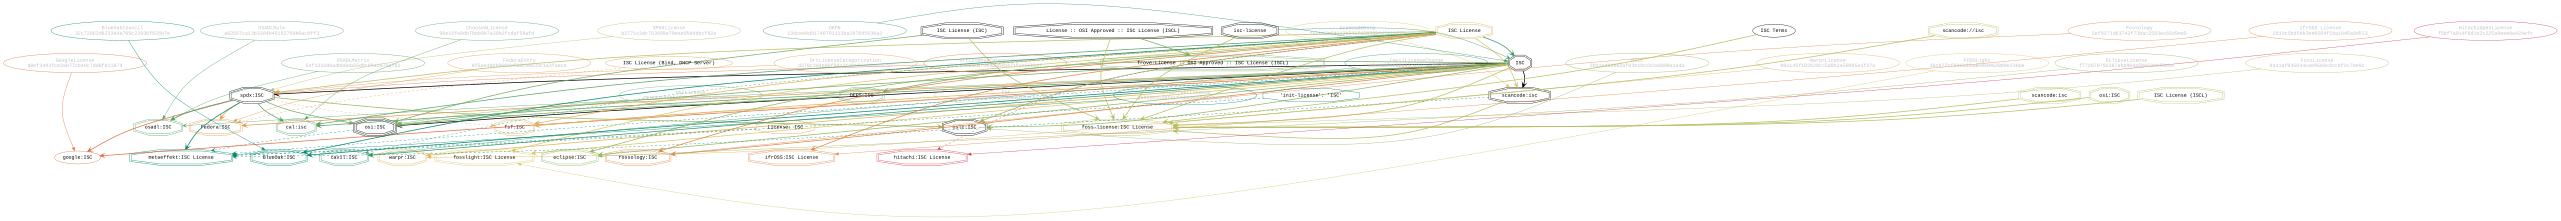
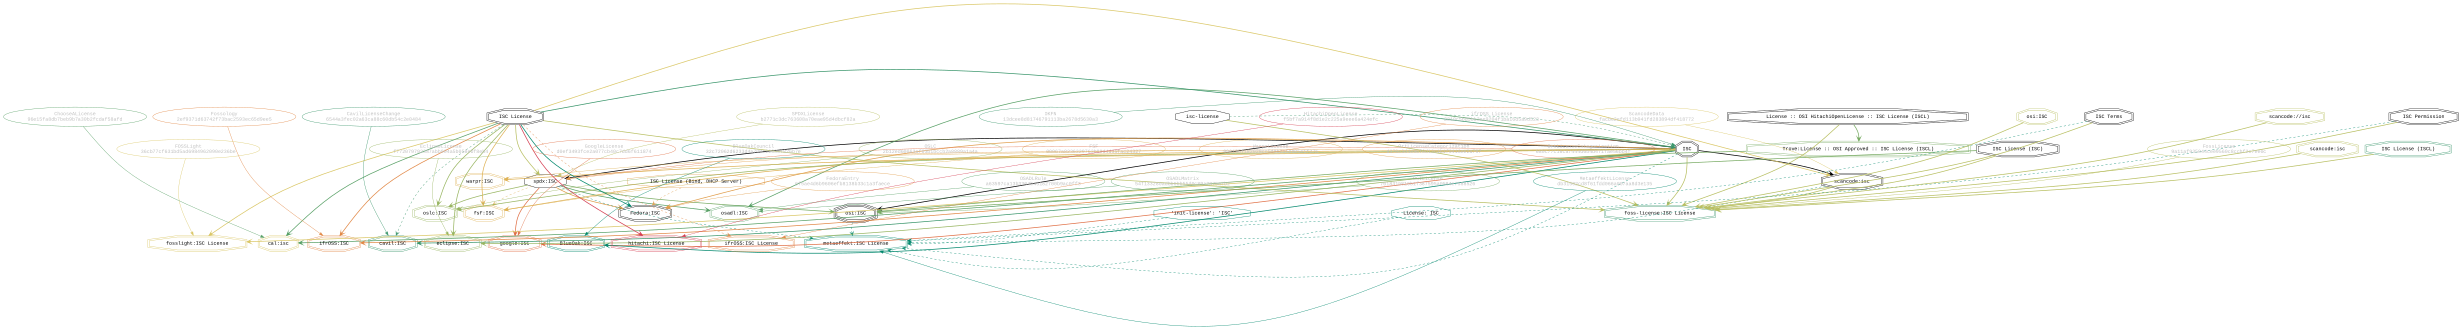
edge "isc-license" -> "ISC": style solid -> dashed
node "License :: OSI Approved :: ISC License (ISCL)": label "License :: OSI Approved :: ISC License (ISCL)" -> "License :: OSI HitachiOpenLicense :: ISC License (ISCL)"
node "isc-license": shape doubleoctagon -> octagon
node "ISC License": color #deb256 -> black
node "ISC Terms": shape ellipse -> doubleoctagon
node "ISC License (Bind, DHCP Server)": shape ellipse -> octagon
edge "ISC License" -> "ifrOSS:ISC License": style bold -> dashed
edge "ISC License" -> "hitachi:ISC License": style dashed -> bold
edge "ISC License" -> "BlueOak:ISC": now "ISC License" -> "Fedora:ISC"
node "spdx:ISC": shape doubleoctagon -> octagon
node "DEP5:ISC": removed
node "ISC License (ISCL)": color #b8bf62 -> #379469
edge "ISC" -> "osadl:ISC": style solid -> bold
edge "spdx:ISC" -> "cal:isc": removed
node "ISC Permission": added
edge "spdx:ISC" -> "metaeffekt:ISC License": style bold -> dashed
node "Fedora:ISC": color #e09d4b -> black
node "cal:isc": color #58a066 -> #dac767
node "License: ISC": color #e09d4b -> #00876c
node "oslc:ISC": color black -> #98b561
node "foss-license:ISC License": color #b8bf62 -> #379469
node "google:ISC": shape ellipse -> doubleoctagon
node "fossology:ISC": label "fossology:ISC" -> "ifrOSS:ISC"
edge "ISC Terms" -> "metaeffekt:ISC License": added
